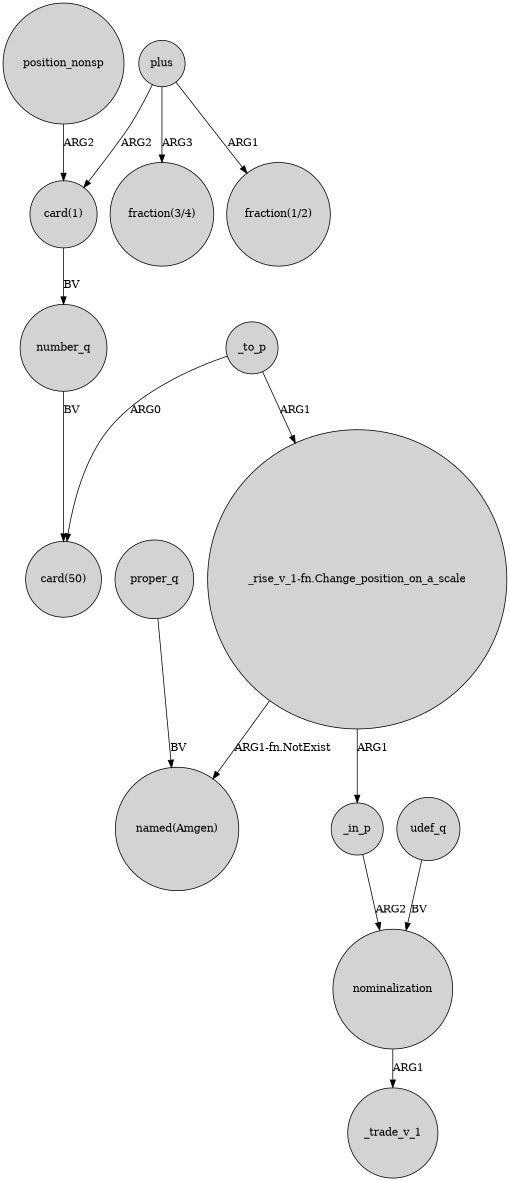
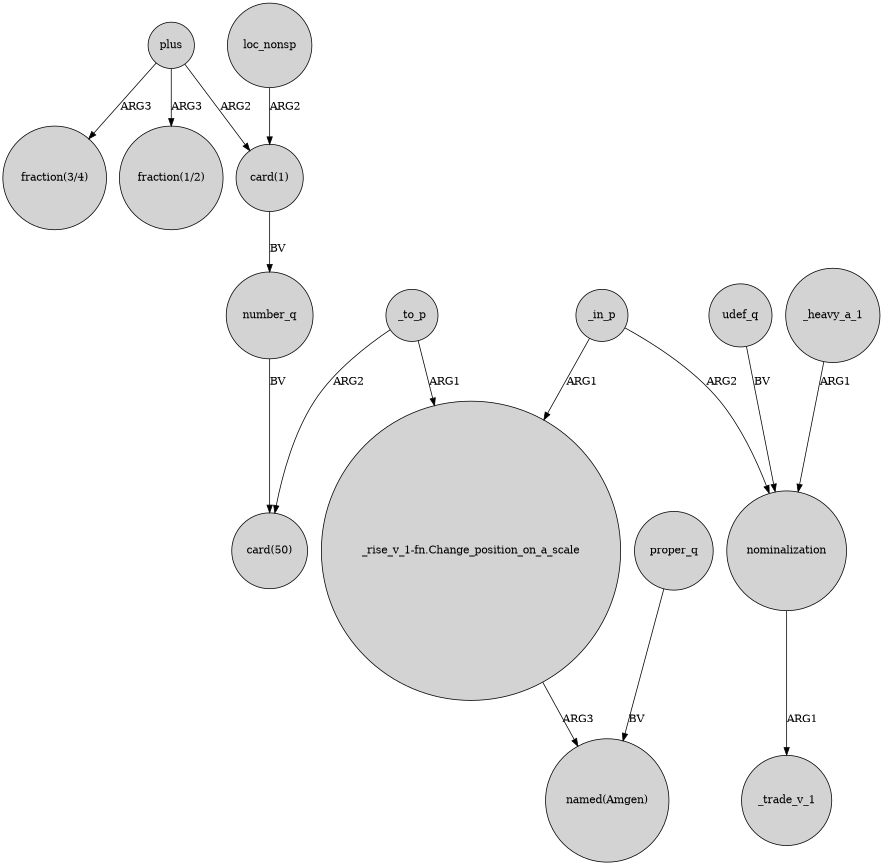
node "position_nonsp": label "position_nonsp" -> "loc_nonsp"
edge "plus" -> "fraction(1/2)": label "ARG1" -> "ARG3"
node "_heavy_a_1": added
edge "_to_p" -> "card(50)": label "ARG0" -> "ARG2"
edge "_rise_v_1-fn.Change_position_on_a_scale" -> "named(Amgen)": label "ARG1-fn.NotExist" -> "ARG3"
edge "_rise_v_1-fn.Change_position_on_a_scale" -> "_in_p": reversed
